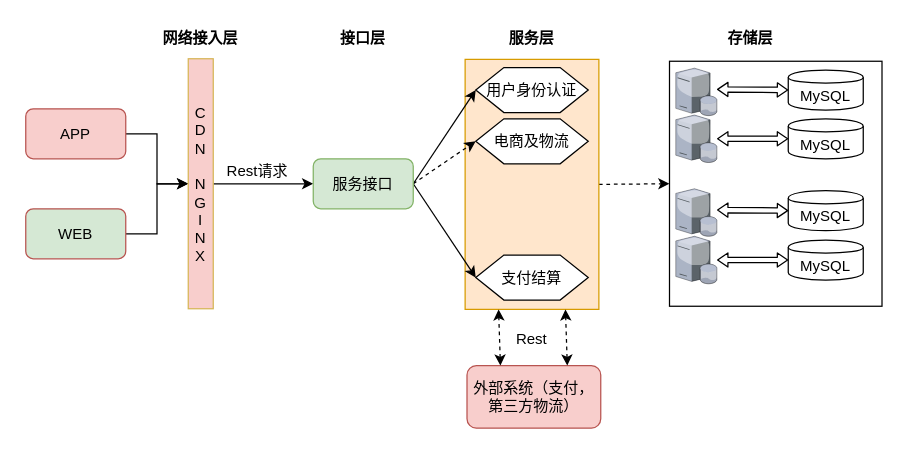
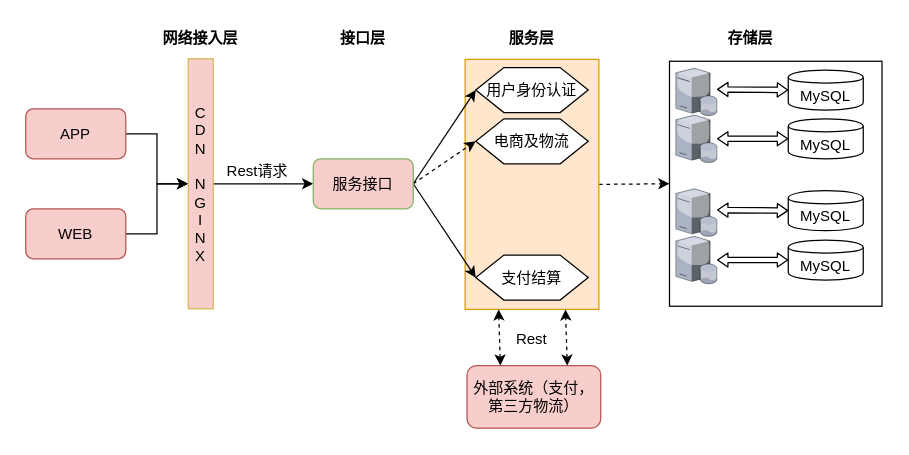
node "服务接口": fillcolor #d5e8d4 -> #f8cecc
node "WEB": fillcolor #d5e8d4 -> #f8cecc
